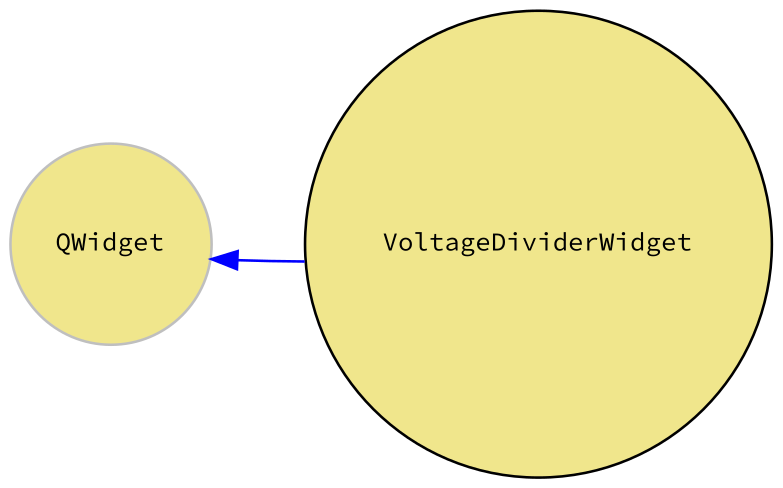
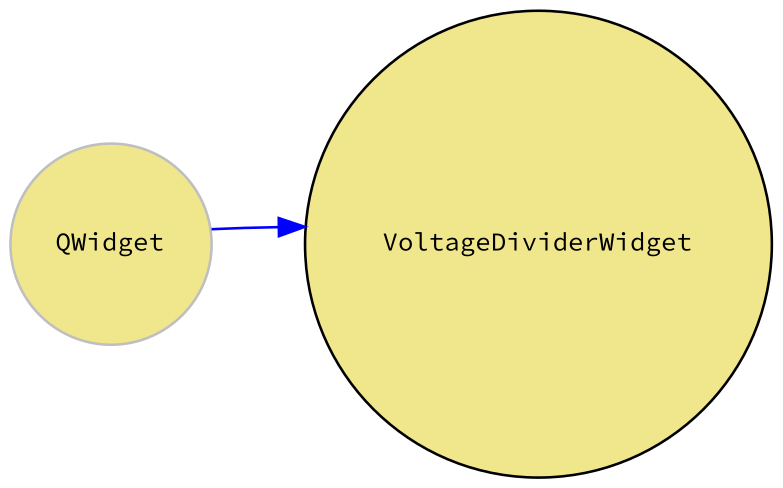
edge "VoltageDividerWidget" -> "QWidget": reversed
